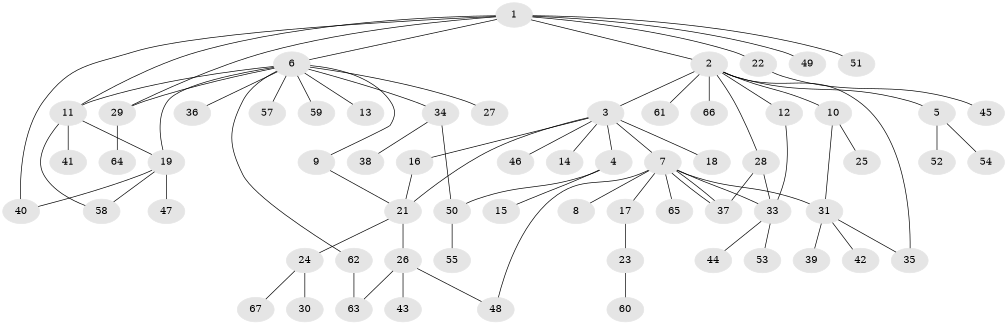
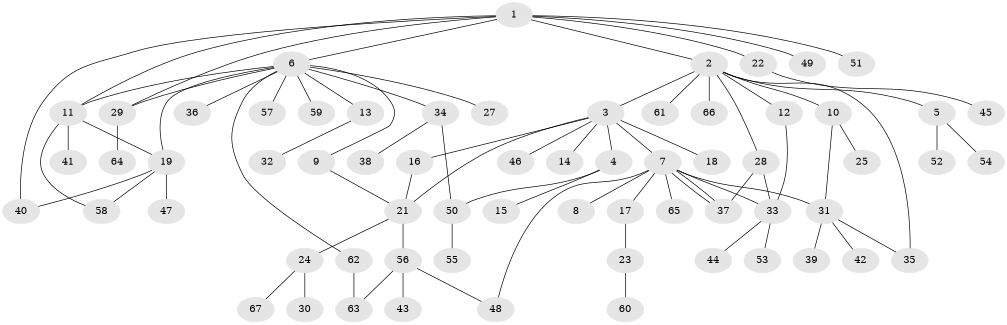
node "32": added
node "26": label "26" -> "56"
